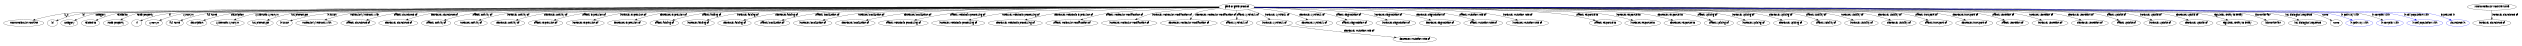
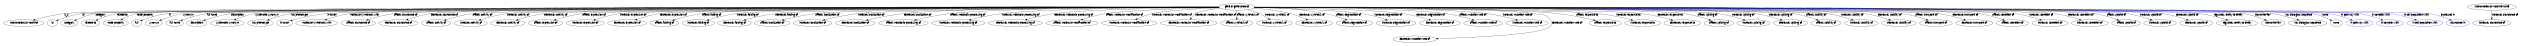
edge "gene or gene product" -> "in complex with": color black -> blue
edge "gene or gene product" -> "decreases metabolic processing of": label "decreases metabolic expression of" -> "decreases metabolic processing of"
node "iri": label "iri" -> "full"
edge "increases synthesis of" -> "decreases mutation rate of": now "gene or gene product" -> "decreases mutation rate of"
